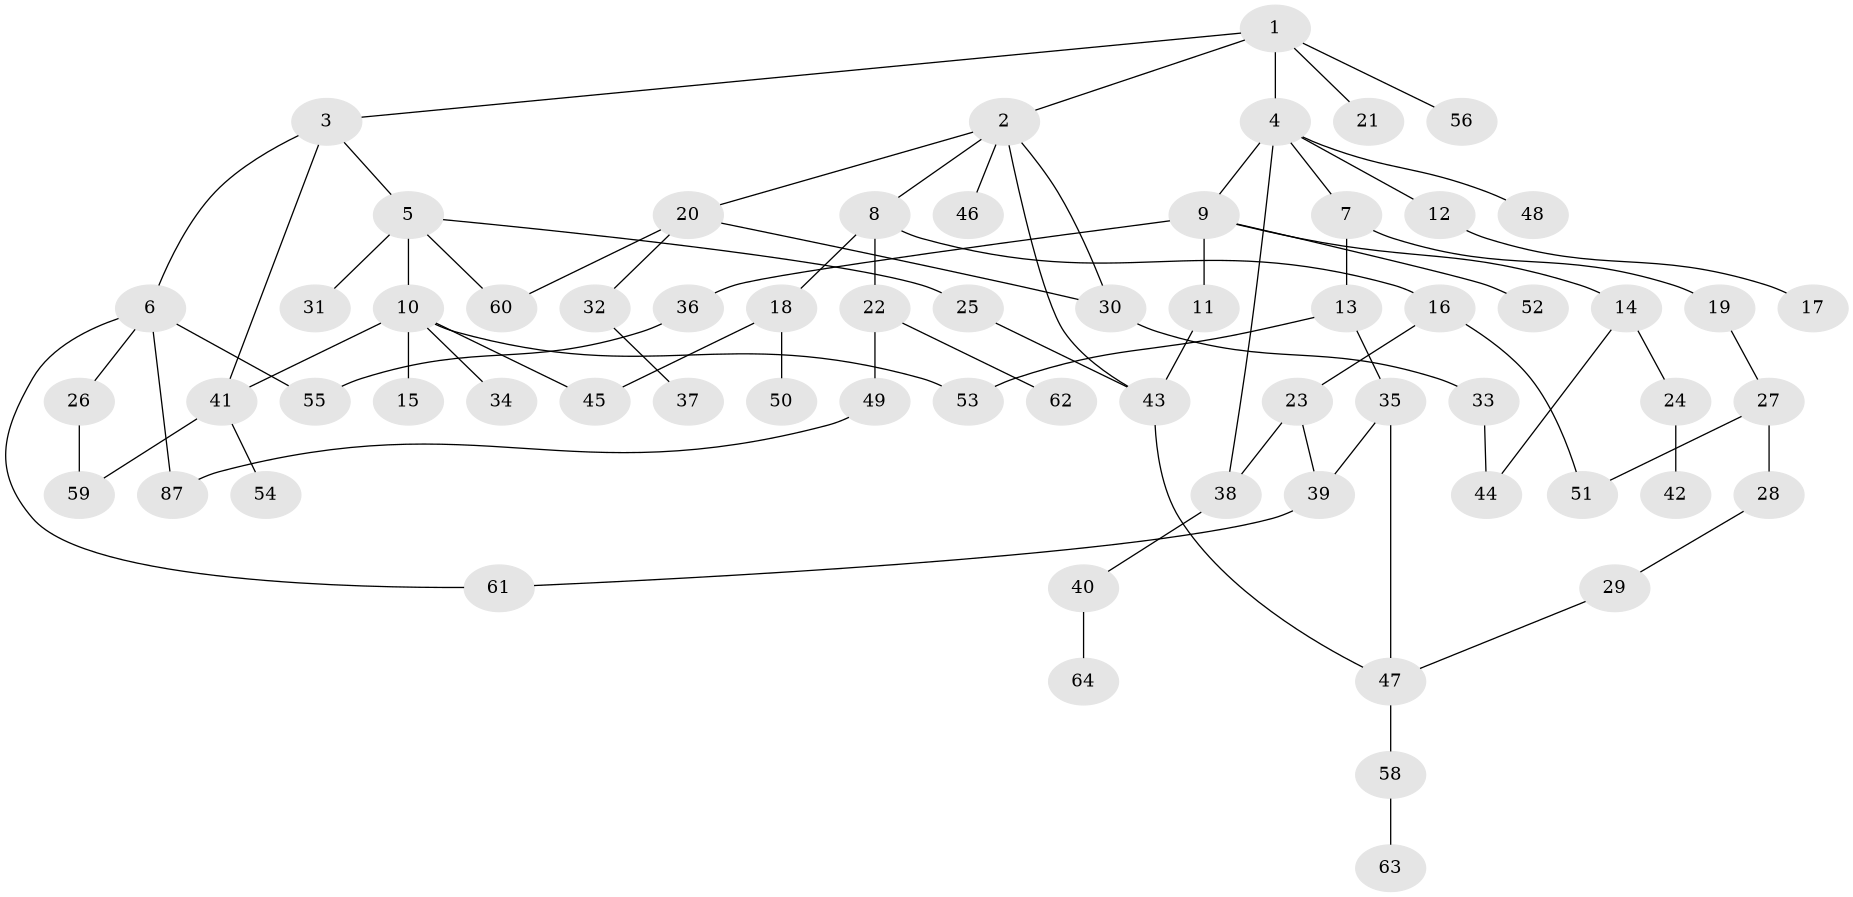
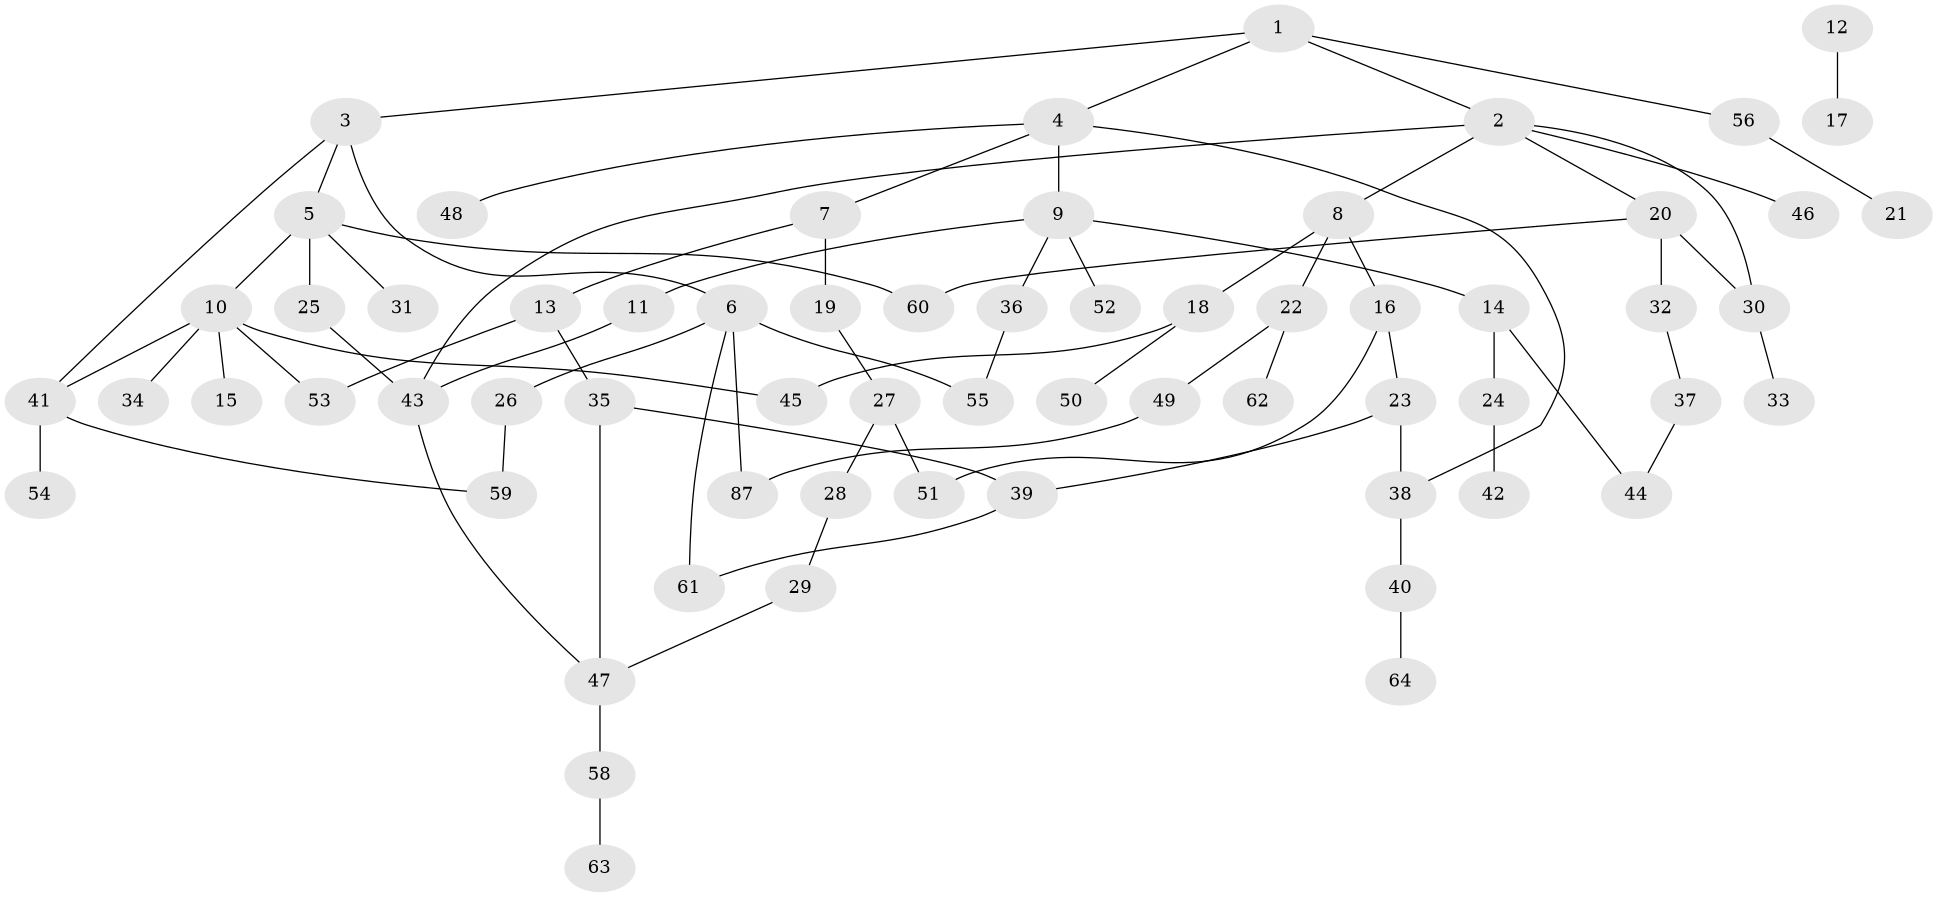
edge "1" -- "21": now "56" -- "21"
edge "4" -- "12": removed
edge "33" -- "44": now "37" -- "44"
